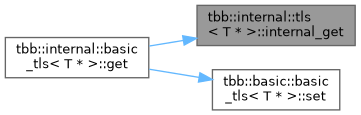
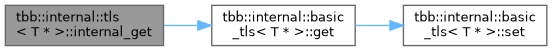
edge "tbb::internal::basic _tls< T * >::get" -> "tbb::internal::tls < T * >::internal_get": reversed
node "tbb::basic::basic _tls< T * >::set": label "tbb::basic::basic _tls< T * >::set" -> "tbb::internal::basic _tls< T * >::set"
